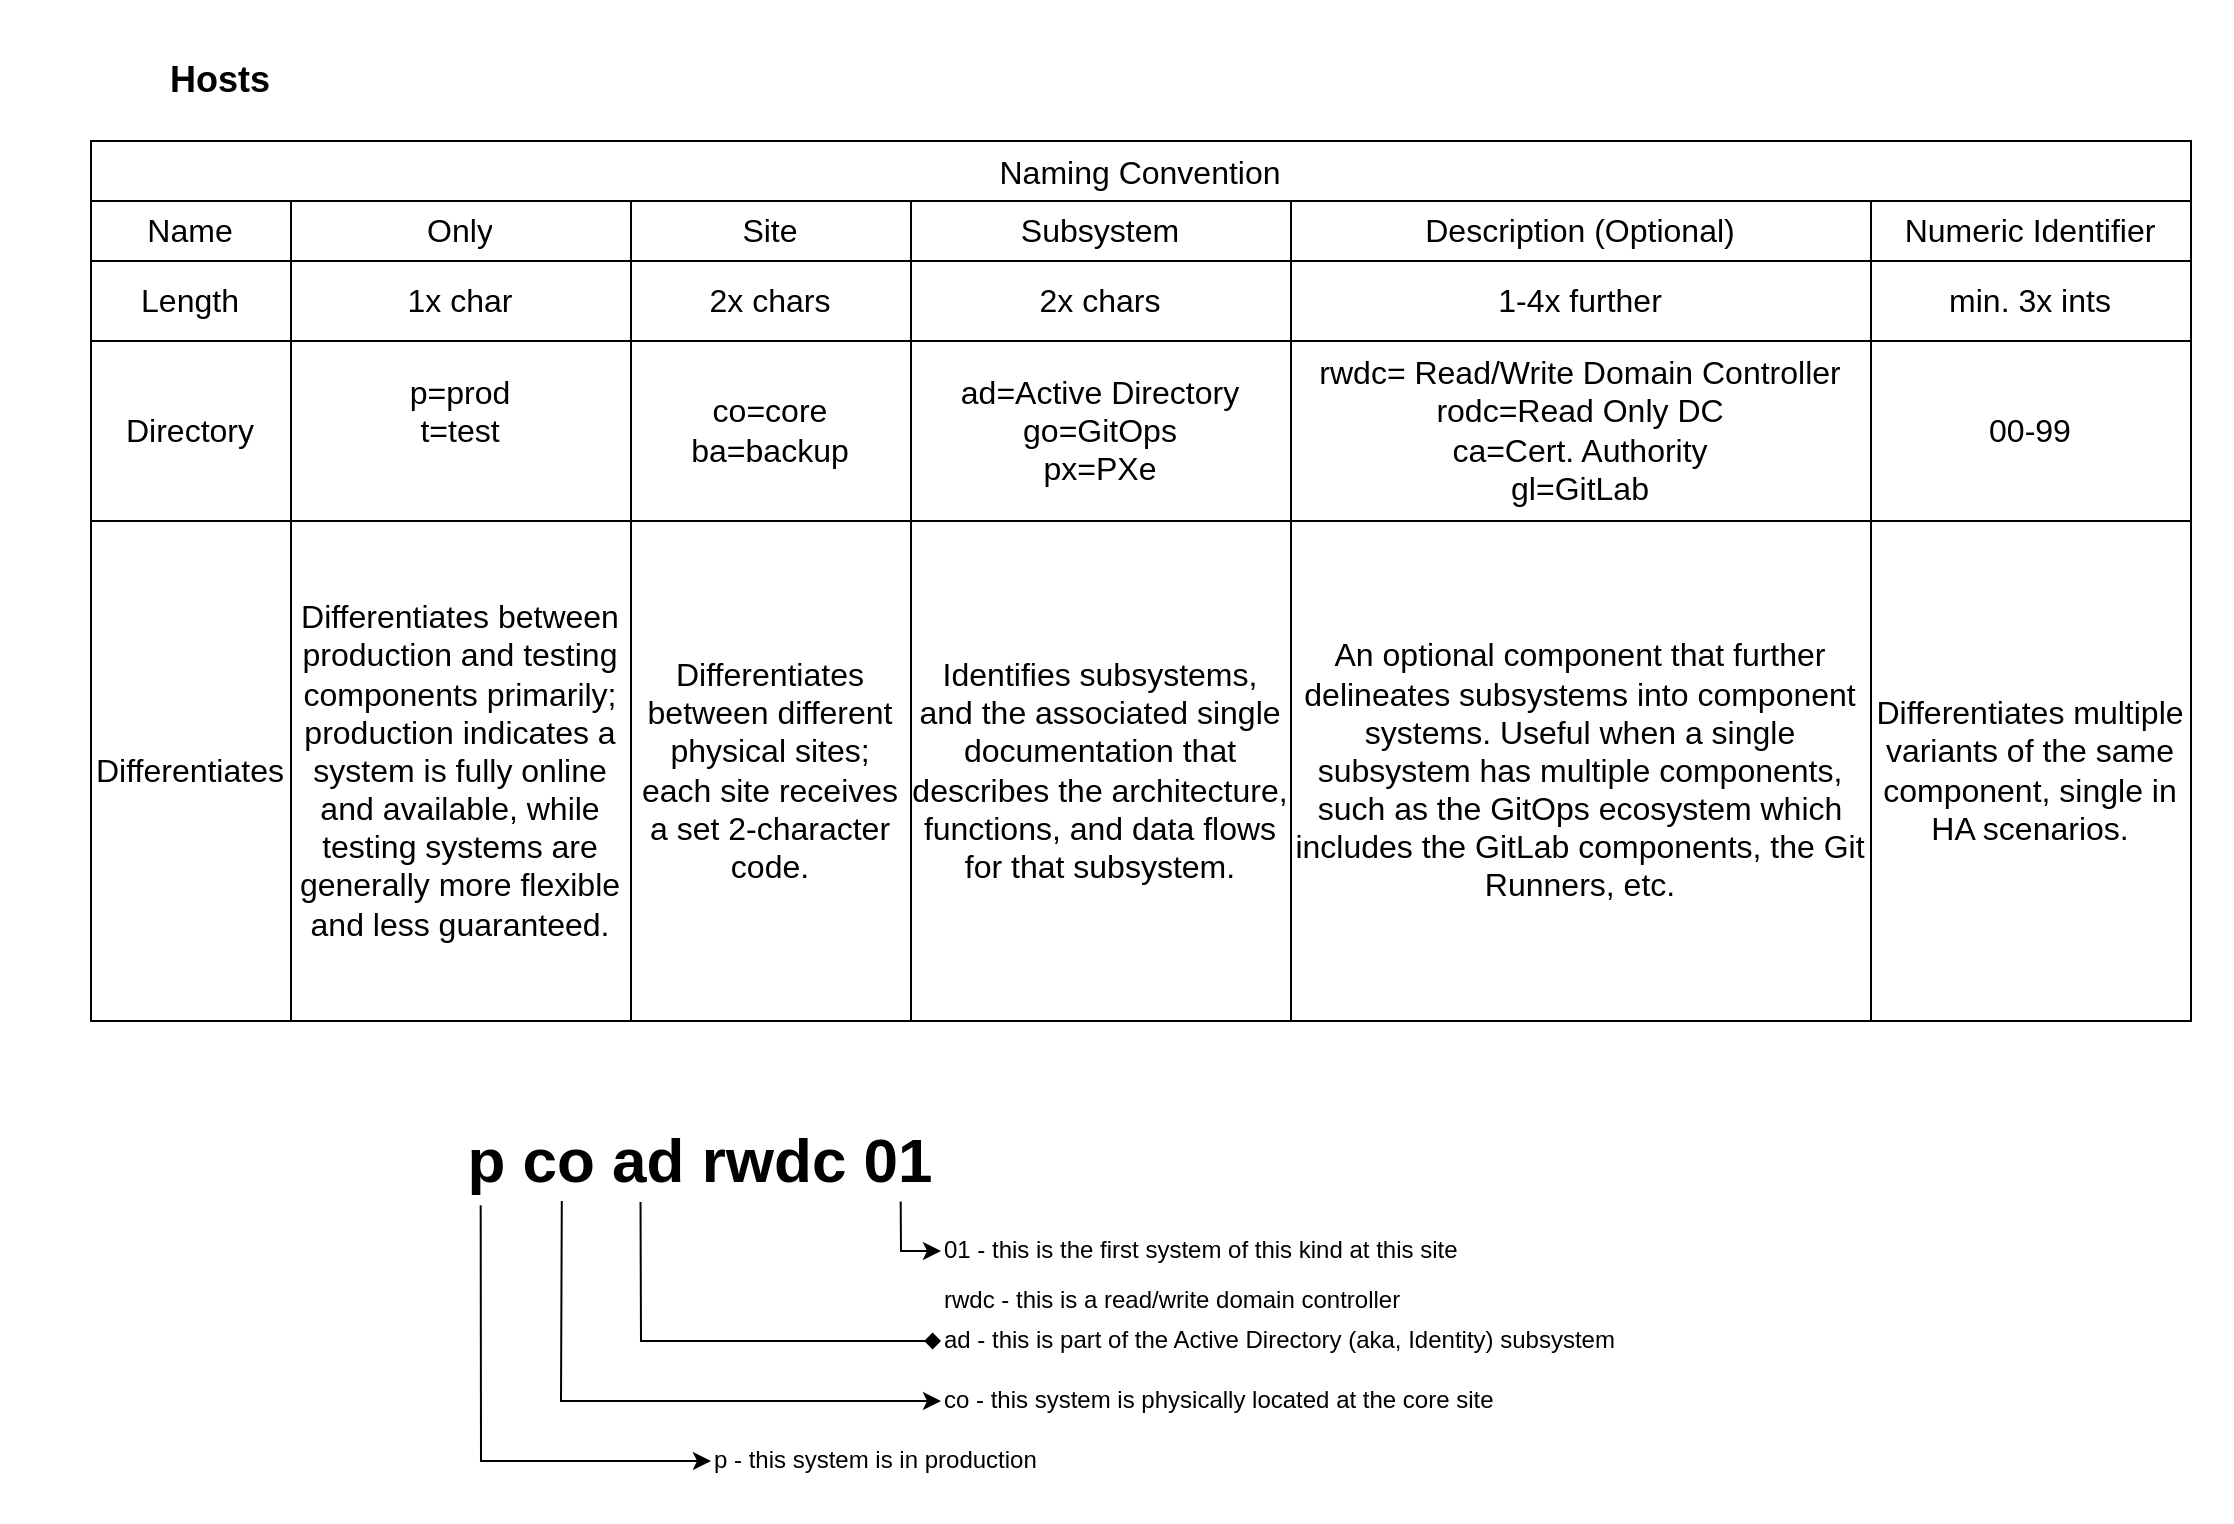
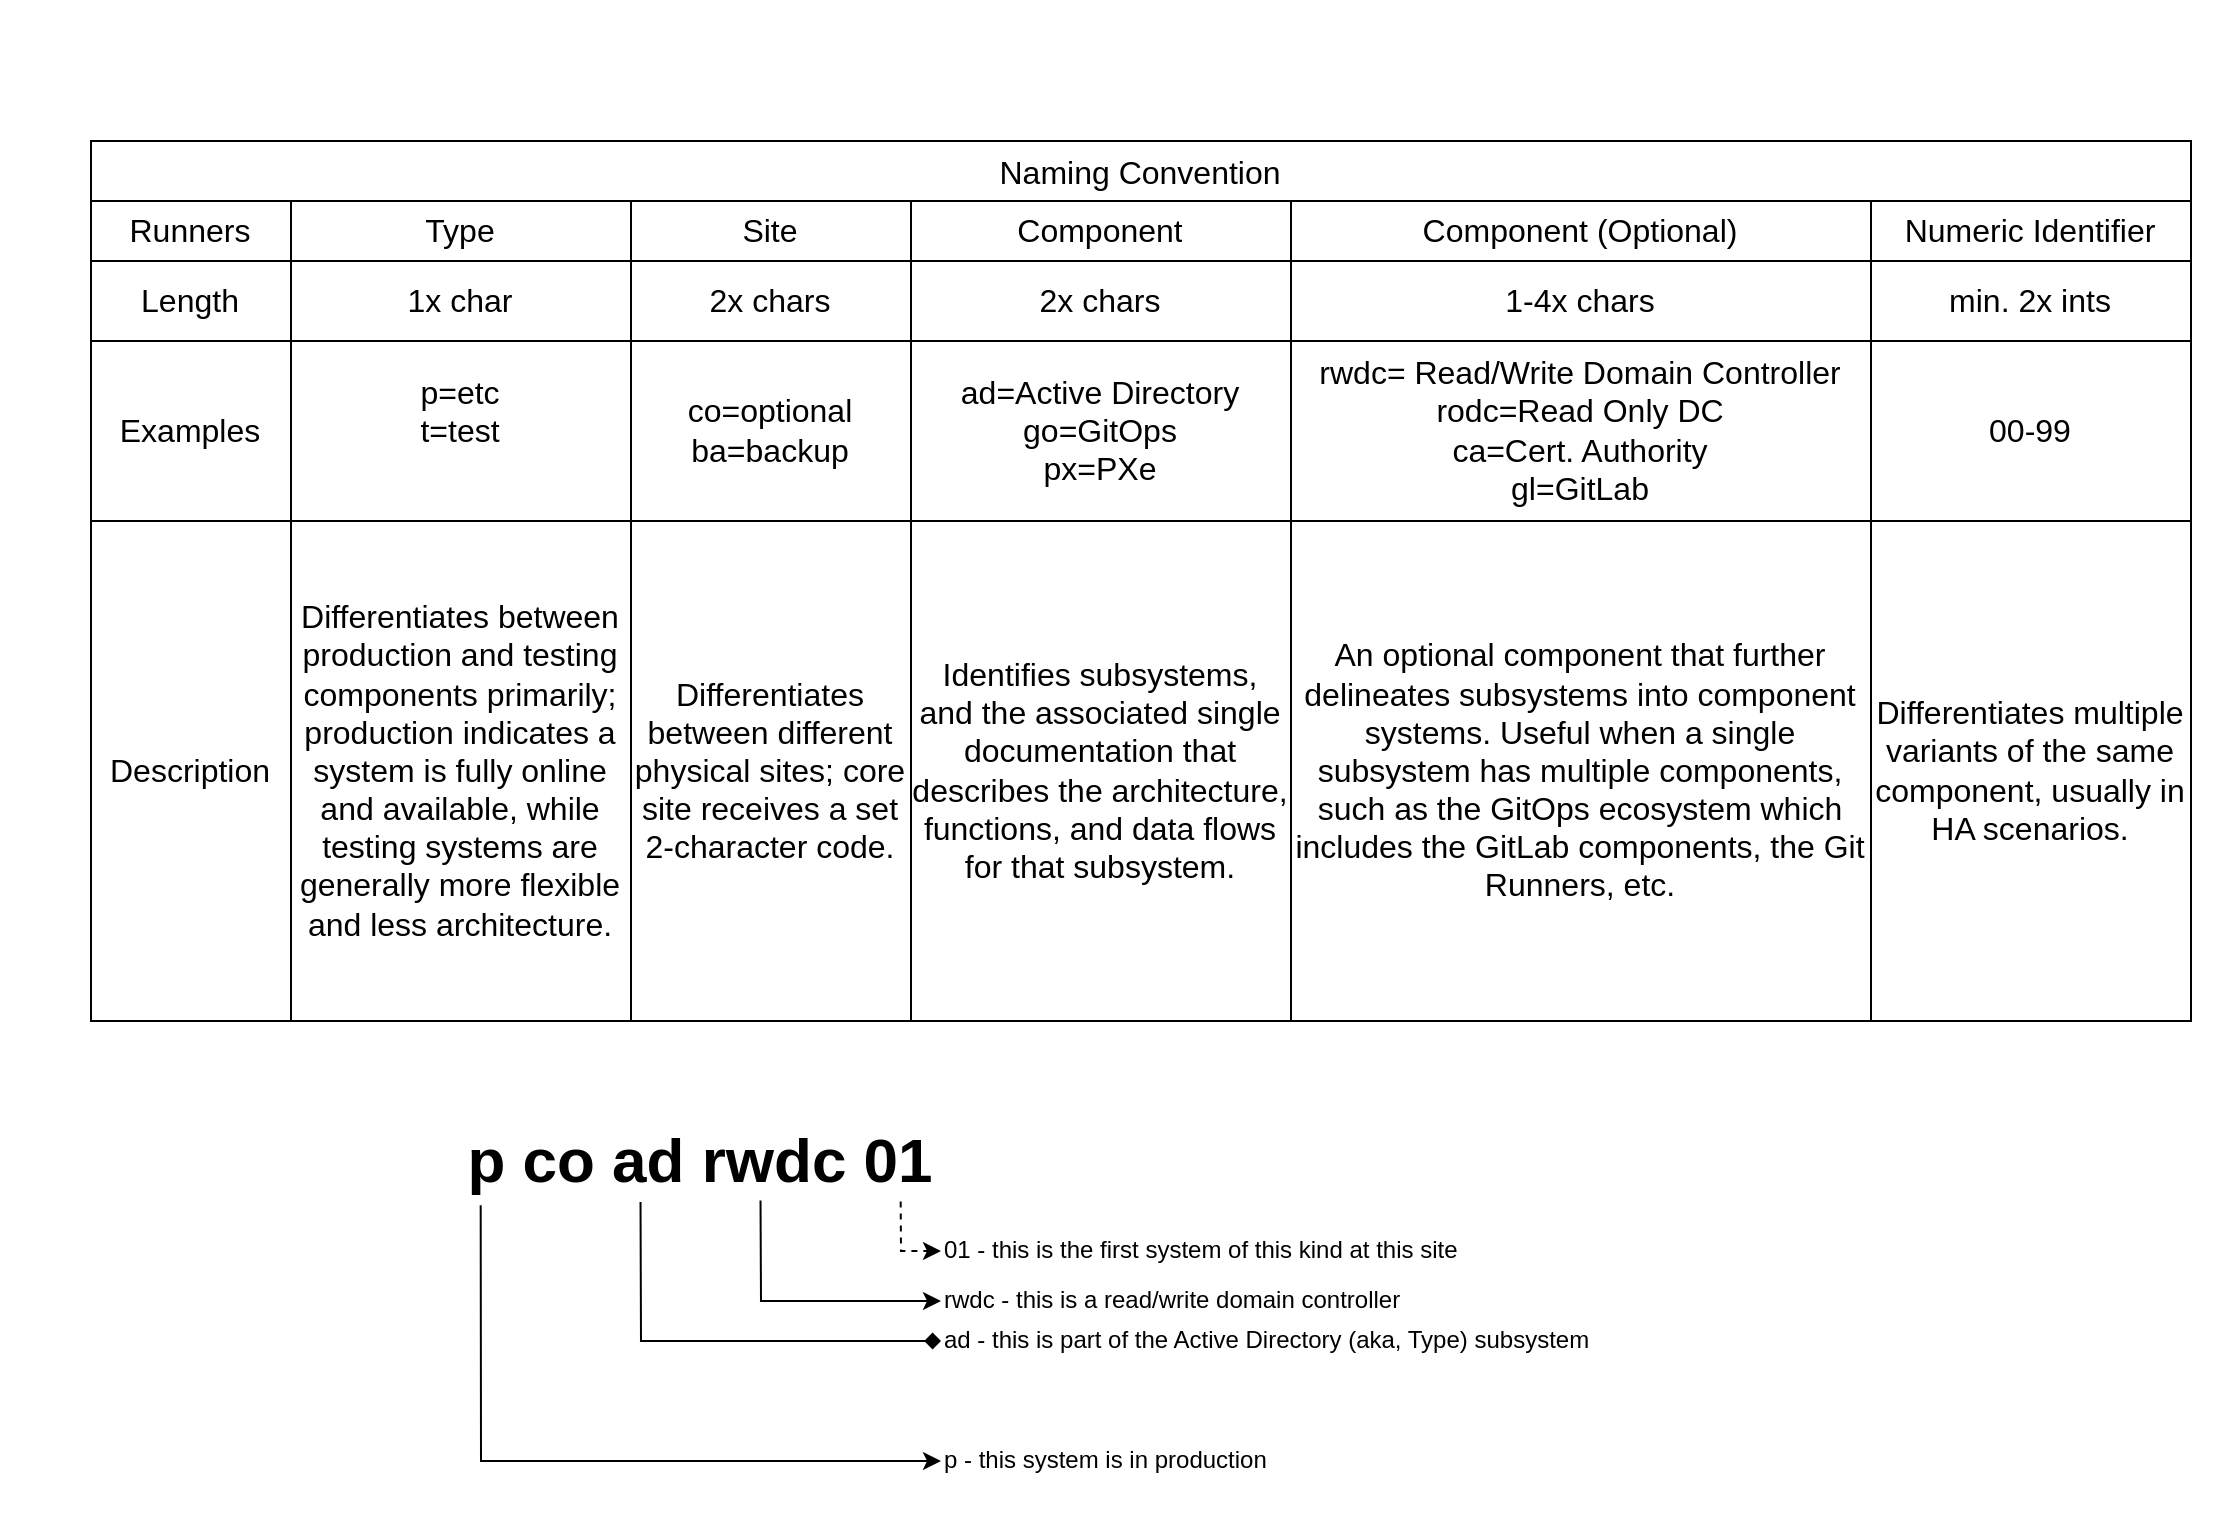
node "Hosts": removed
node "Name": label "Name" -> "Runners"
node "Only": label "Only" -> "Type"
node "Subsystem": label "Subsystem" -> "Component"
node "Description (Optional)": label "Description (Optional)" -> "Component (Optional)"
node "1-4x further": label "1-4x further" -> "1-4x chars"
node "min. 3x ints": label "min. 3x ints" -> "min. 2x ints"
node "Directory": label "Directory" -> "Examples"
node "p=prod t=test": label "p=prod t=test" -> "p=etc t=test"
node "co=core ba=backup": label "co=core ba=backup" -> "co=optional ba=backup"
node "Differentiates": label "Differentiates" -> "Description"
node "Differentiates between production and testing components primarily; production indicates a system is fully online and available, while testing systems are generally more flexible and less guaranteed.": label "Differentiates between production and testing components primarily; production indicates a system is fully online and available, while testing systems are generally more flexible and less guaranteed." -> "Differentiates between production and testing components primarily; production indicates a system is fully online and available, while testing systems are generally more flexible and less architecture."
node "Differentiates between different physical sites; each site receives a set 2-character code.": label "Differentiates between different physical sites; each site receives a set 2-character code." -> "Differentiates between different physical sites; core site receives a set 2-character code."
node "Differentiates multiple variants of the same component, single in HA scenarios.": label "Differentiates multiple variants of the same component, single in HA scenarios." -> "Differentiates multiple variants of the same component, usually in HA scenarios."
edge "p co ad rwdc 01" -> "01 - this is the first system of this kind at this site": style solid -> dashed
edge "p co ad rwdc 01" -> "rwdc - this is a read/write domain controller": added
node "ad - this is part of the Active Directory (aka, Identity) subsystem": label "ad - this is part of the Active Directory (aka, Identity) subsystem" -> "ad - this is part of the Active Directory (aka, Type) subsystem"
edge "p co ad rwdc 01" -> "co - this system is physically located at the core site": removed
node "co - this system is physically located at the core site": removed
node "p - this system is in production": moved (1111, 1461) -> (1341, 1461)
